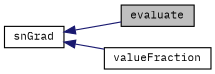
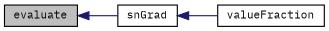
edge "evaluate" -> "snGrad": reversed
